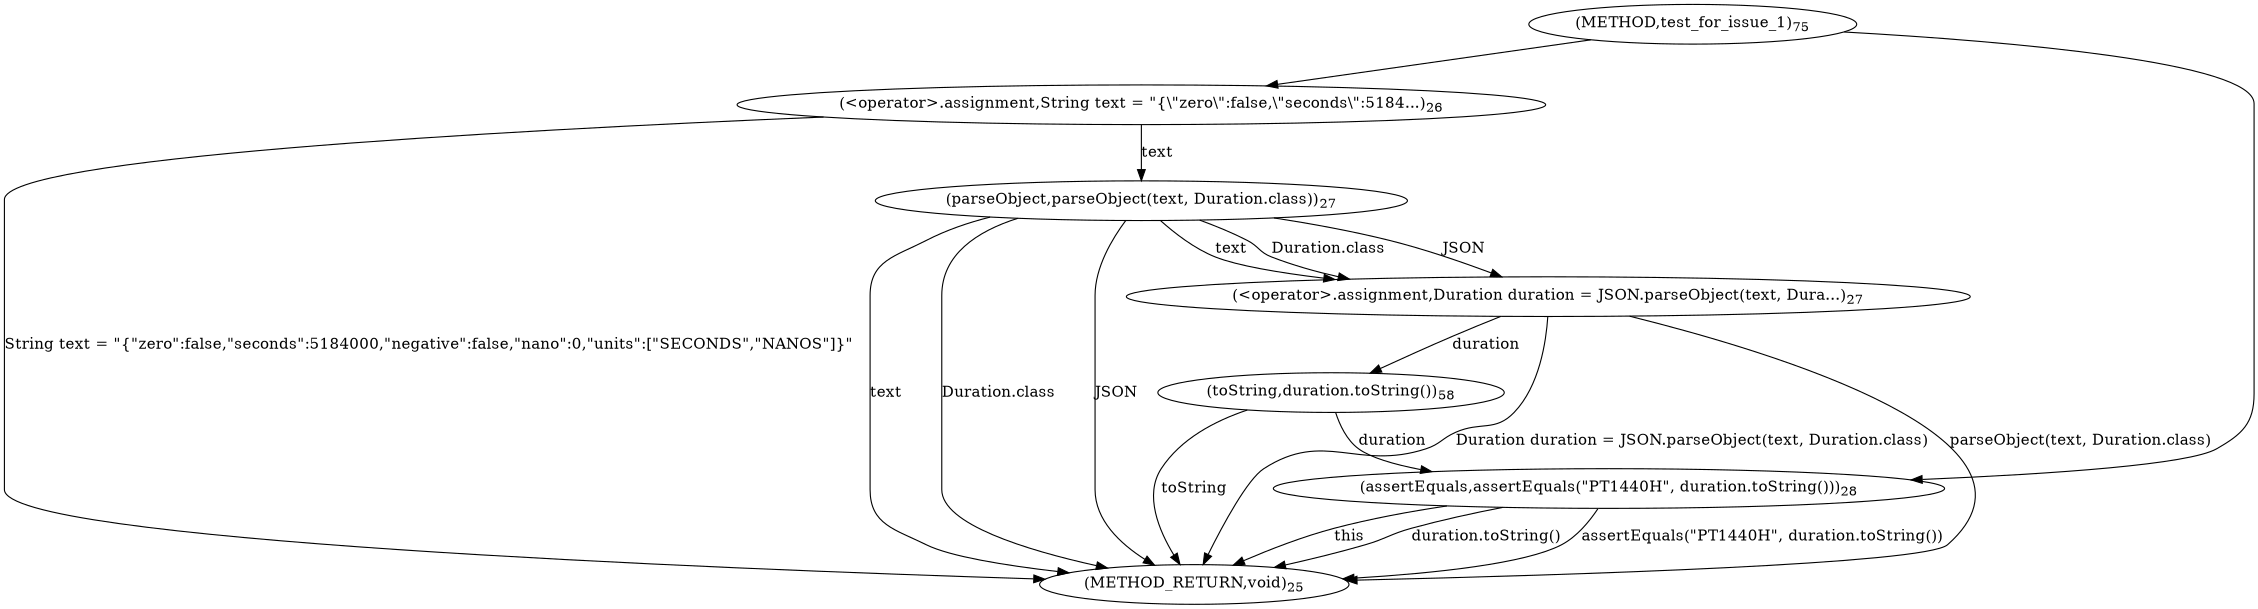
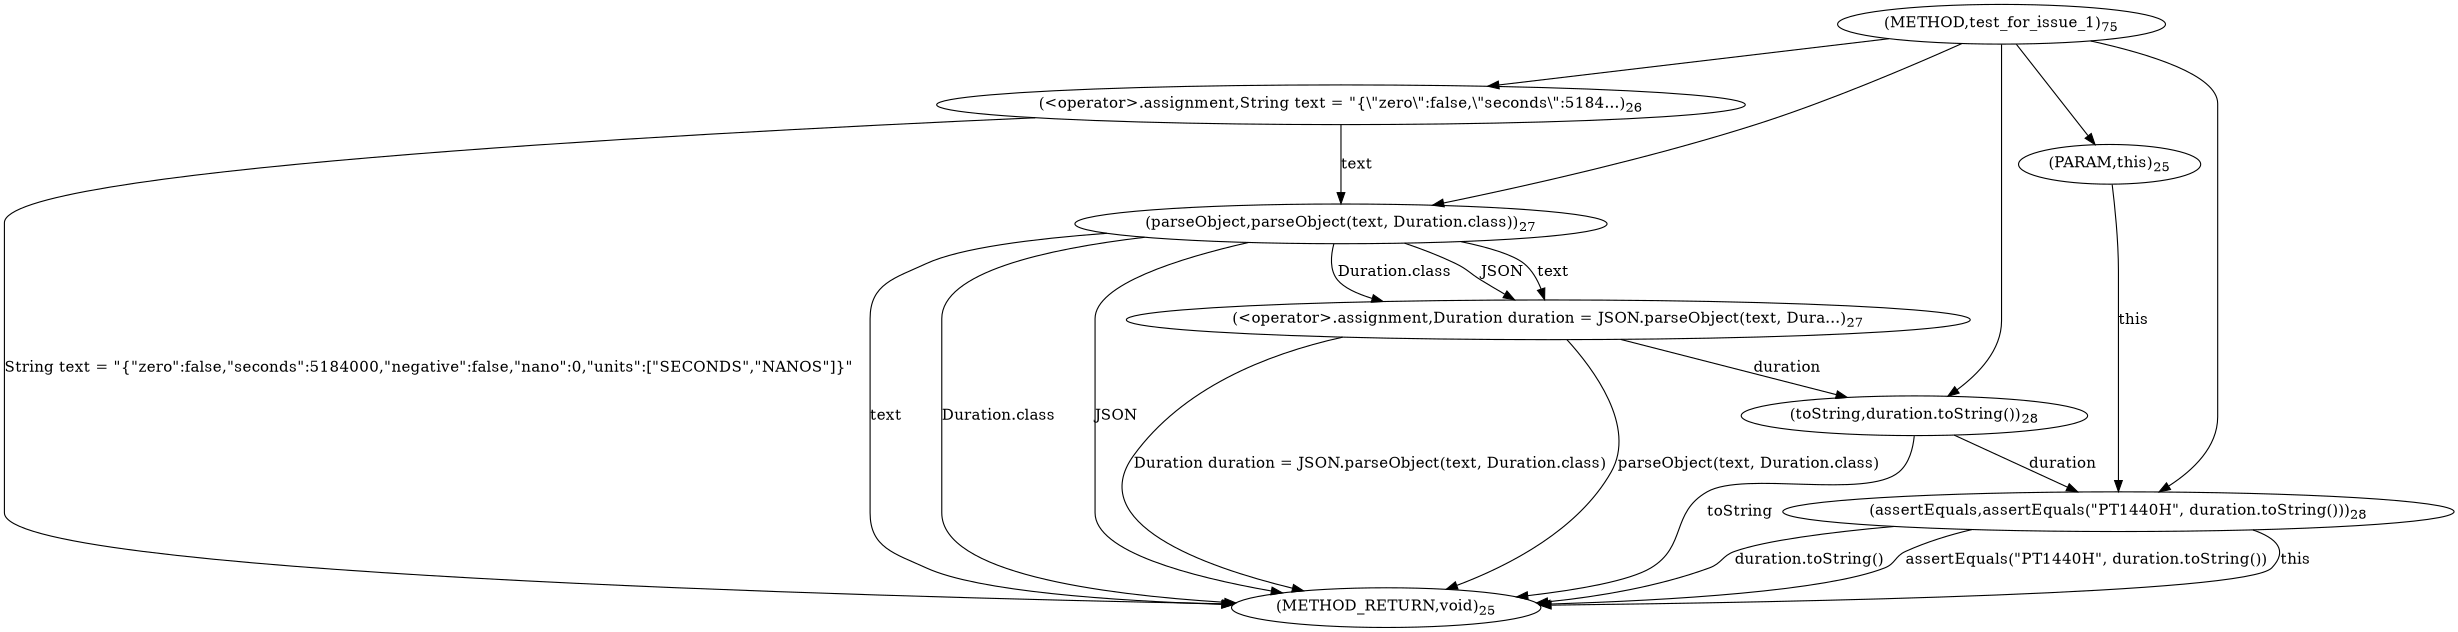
edge "(METHOD,test_for_issue_1)" -> "(parseObject,parseObject(text, Duration.class))": added
node "(PARAM,this)": added
edge "(METHOD,test_for_issue_1)" -> "(toString,duration.toString())": added
node "(toString,duration.toString())": text "58" -> "28"
